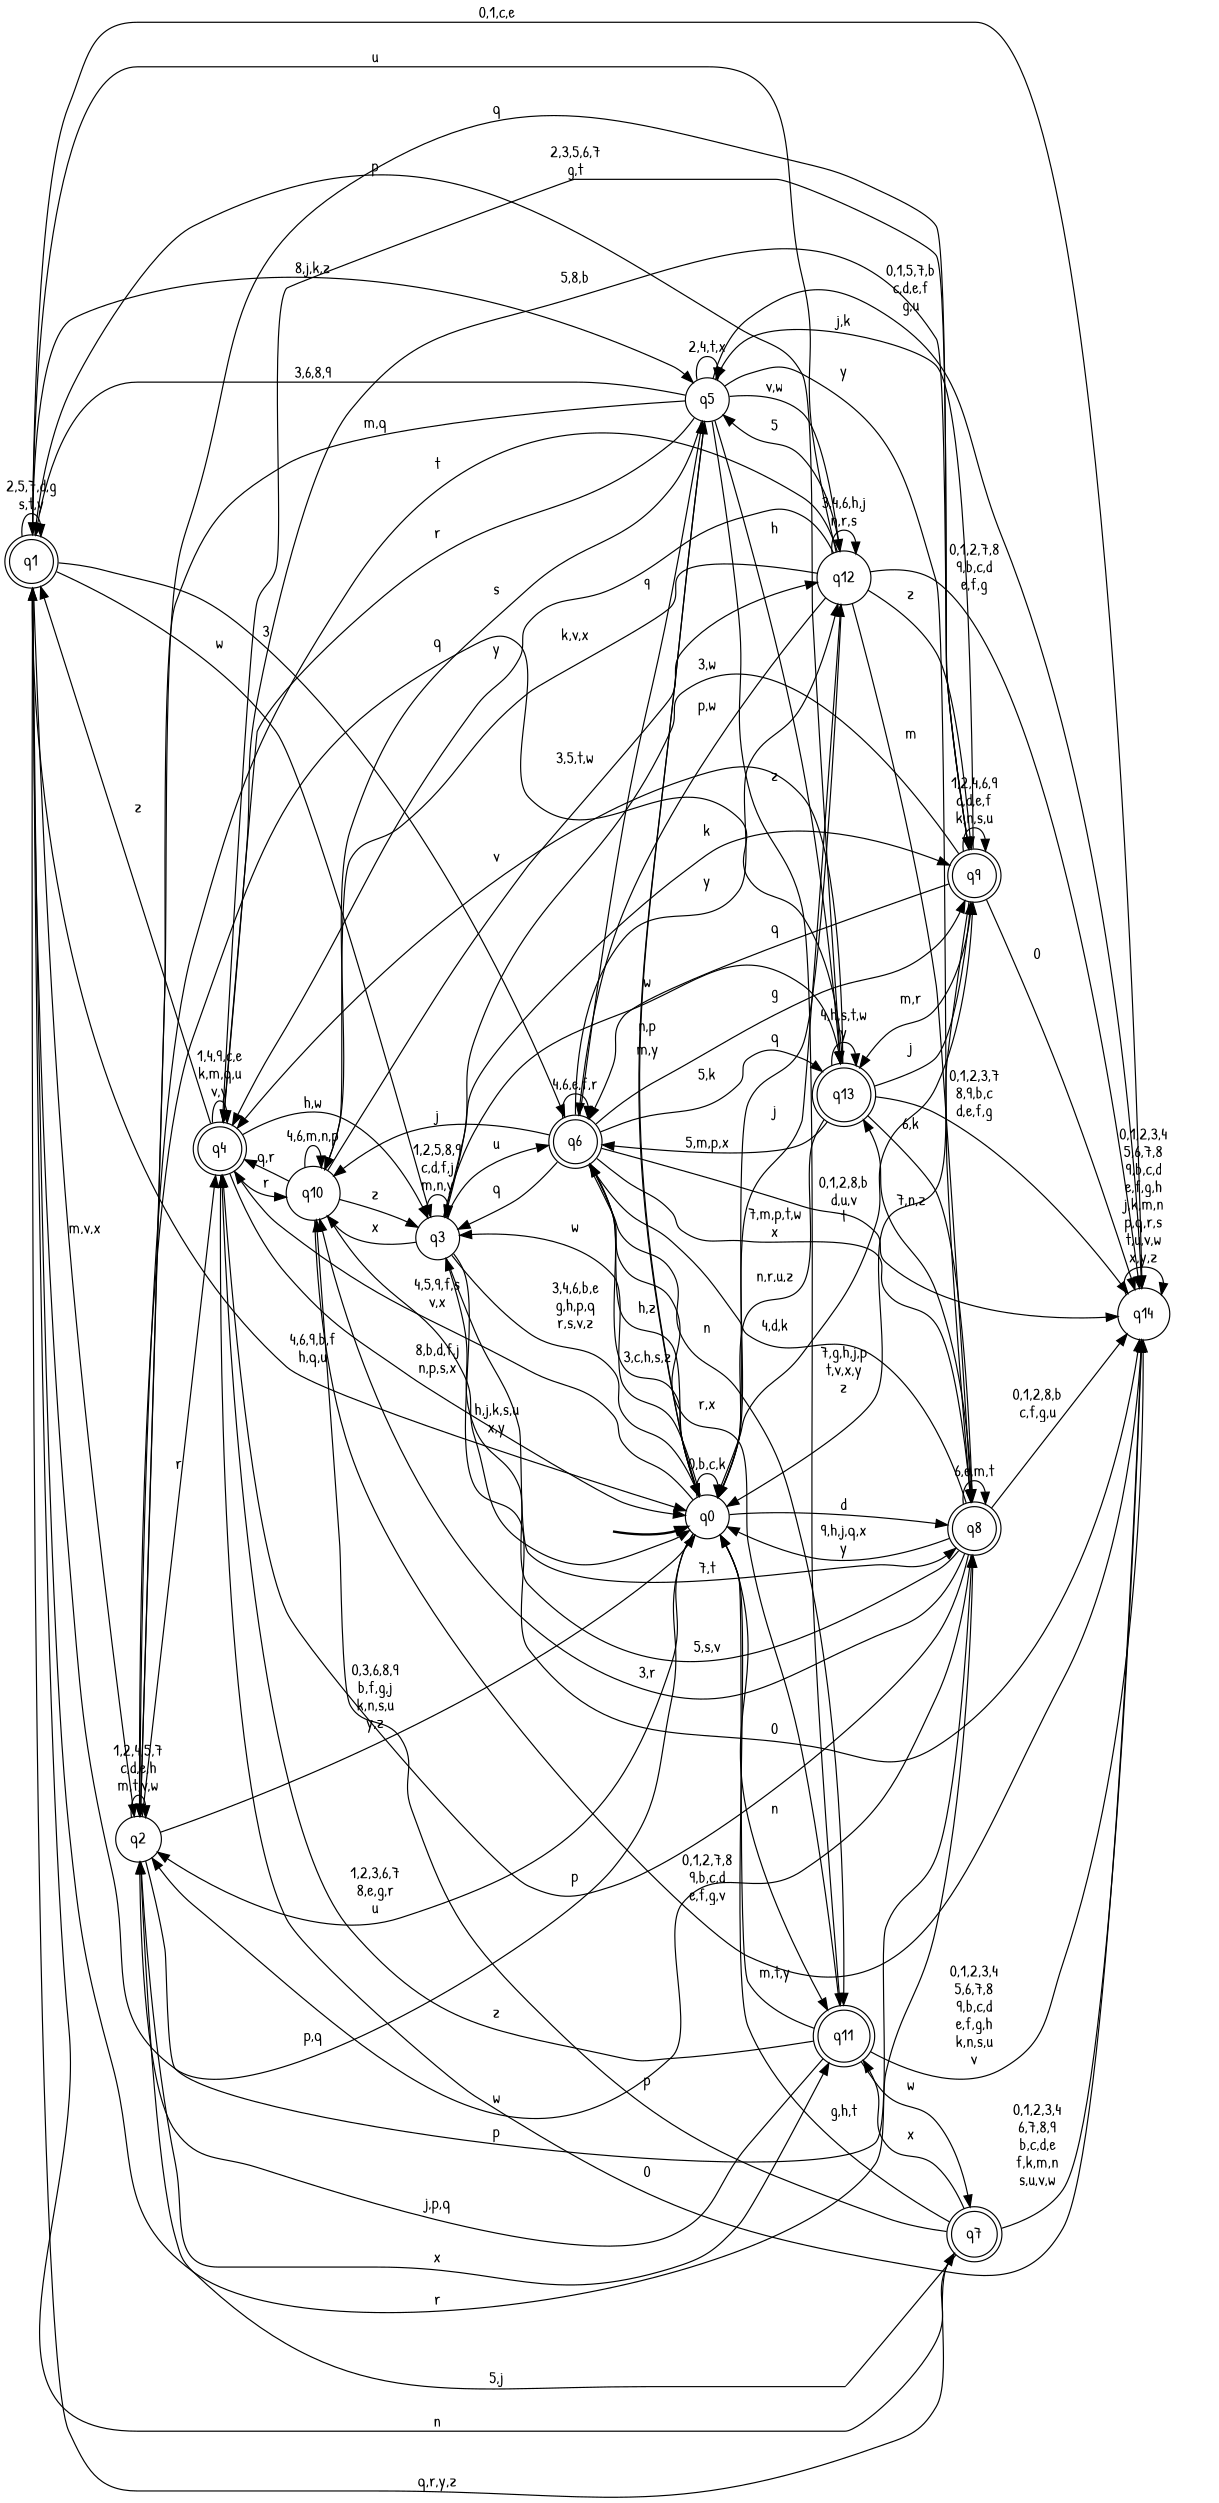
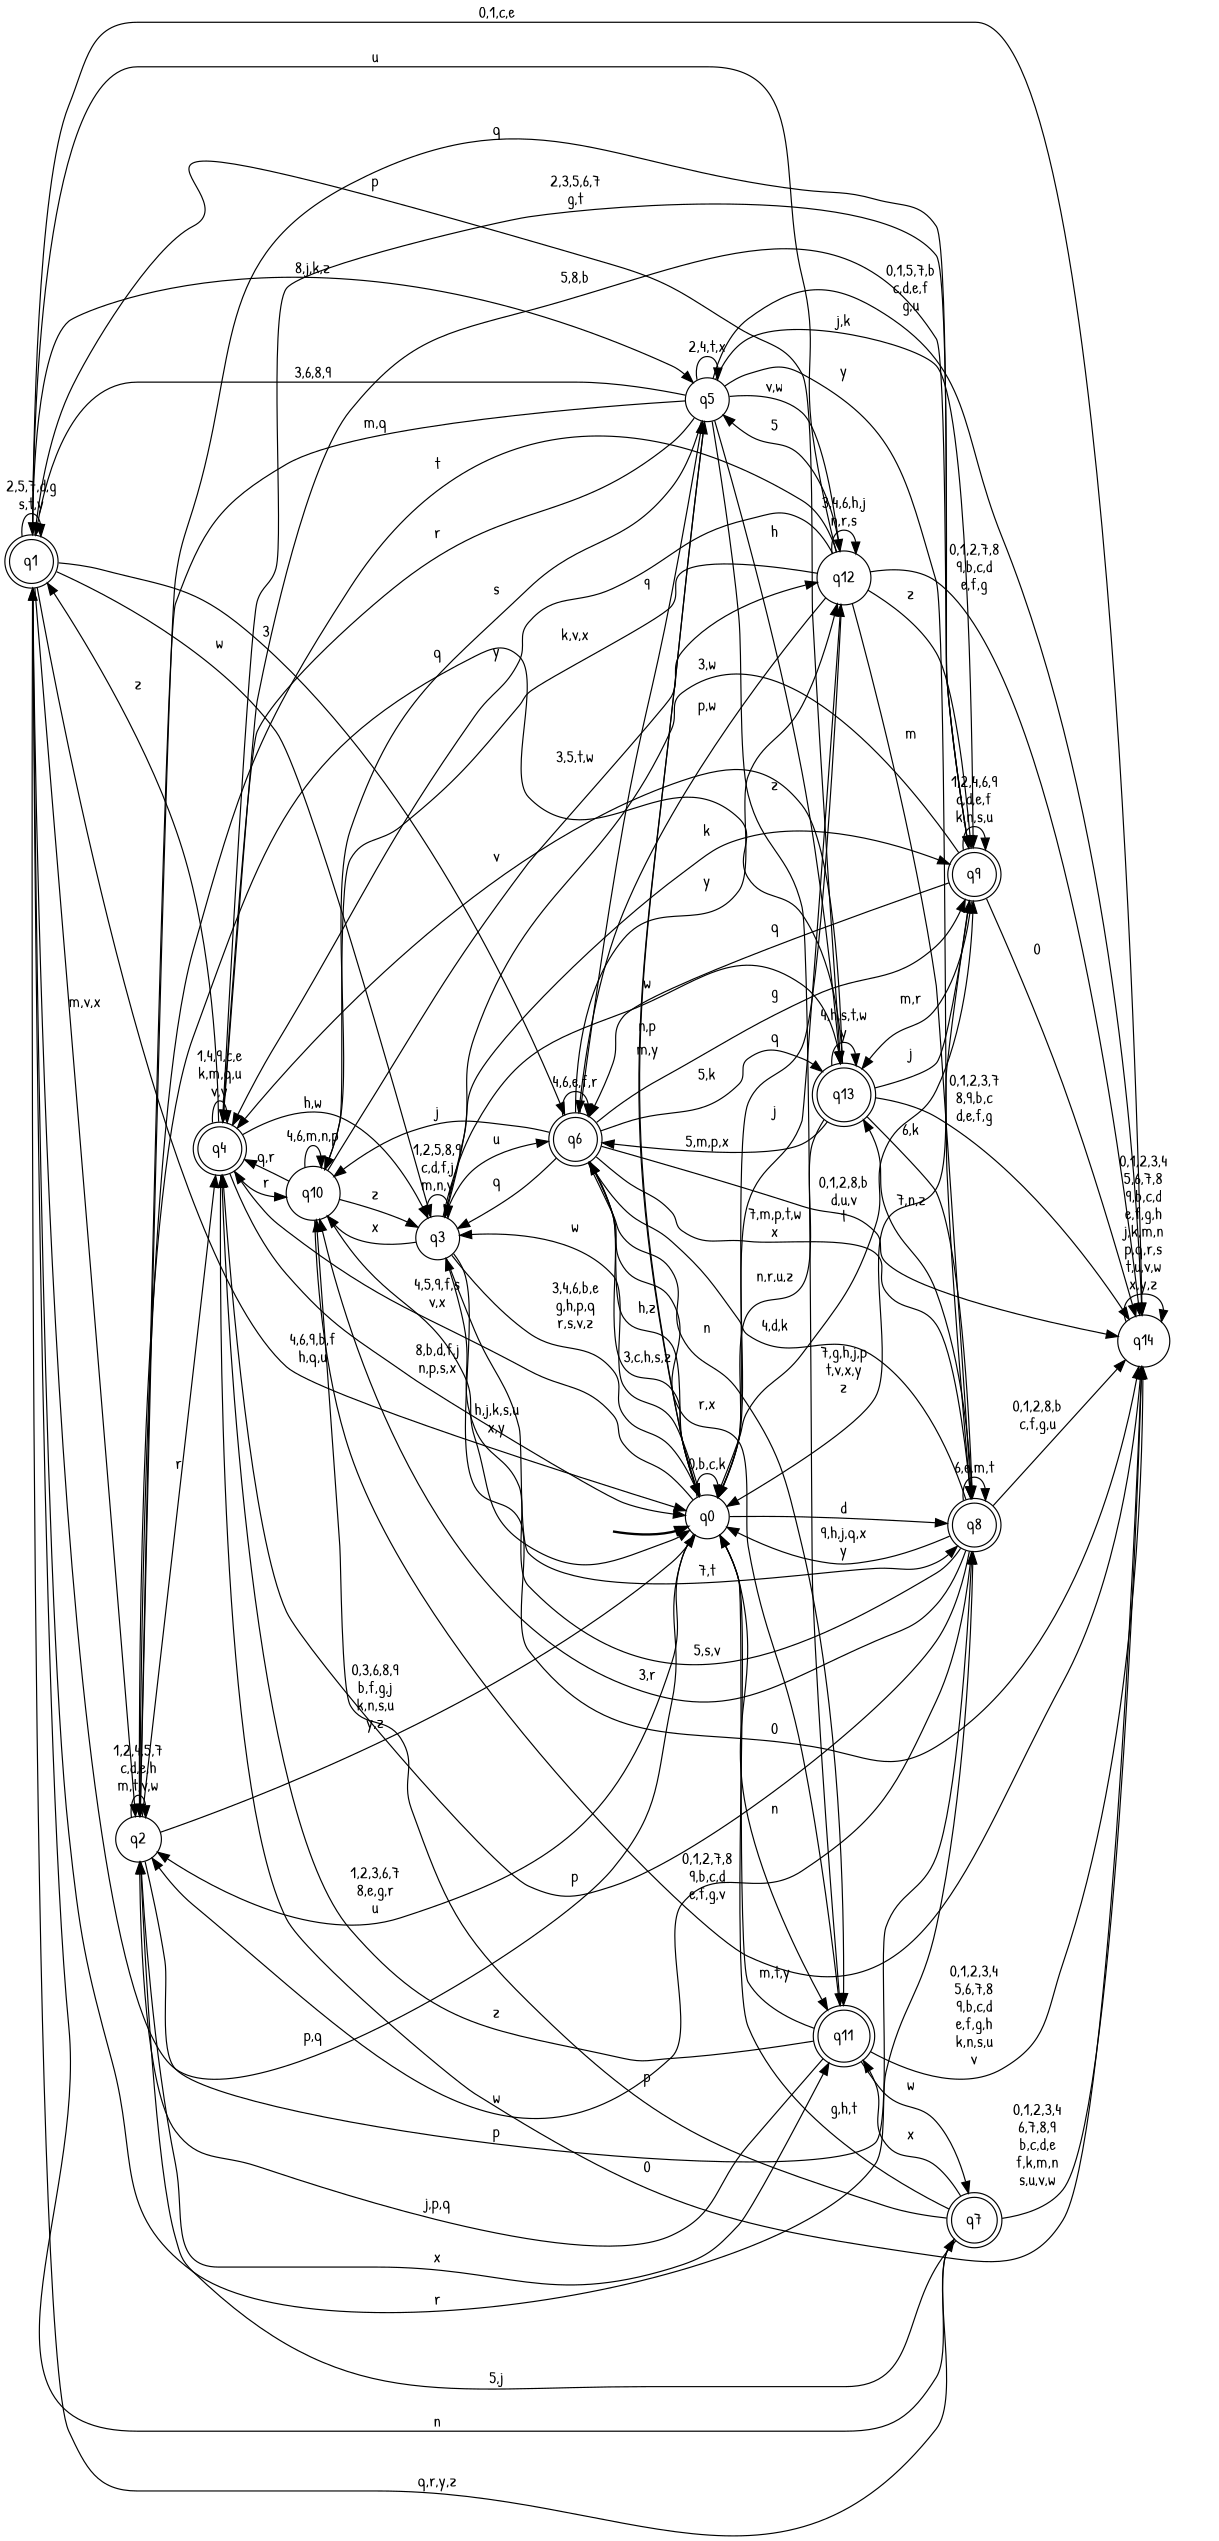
edge "q9" -> "q5": reversed
